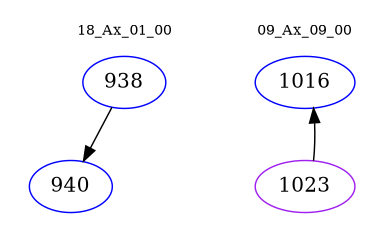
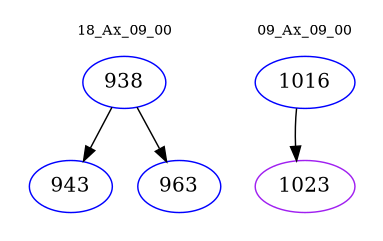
cluster "18_Ax_01_00": label "18_Ax_01_00" -> "18_Ax_09_00"
edge "1023" -> "1016": reversed
node "940": label "940" -> "943"
node "963": added
